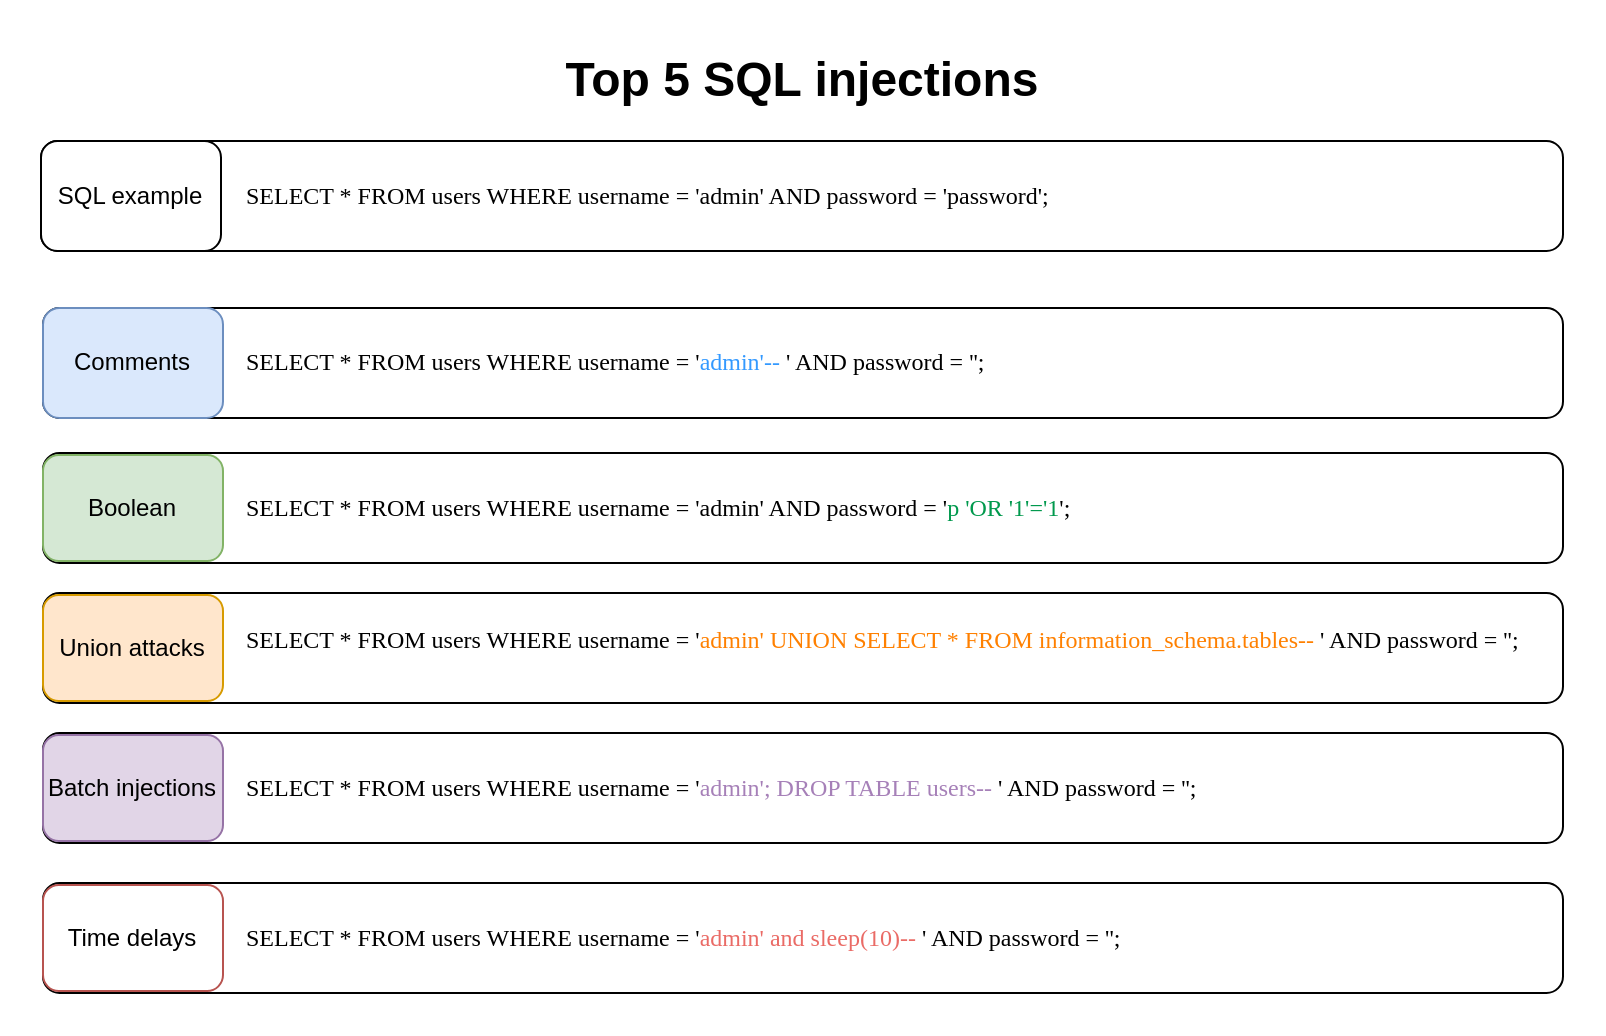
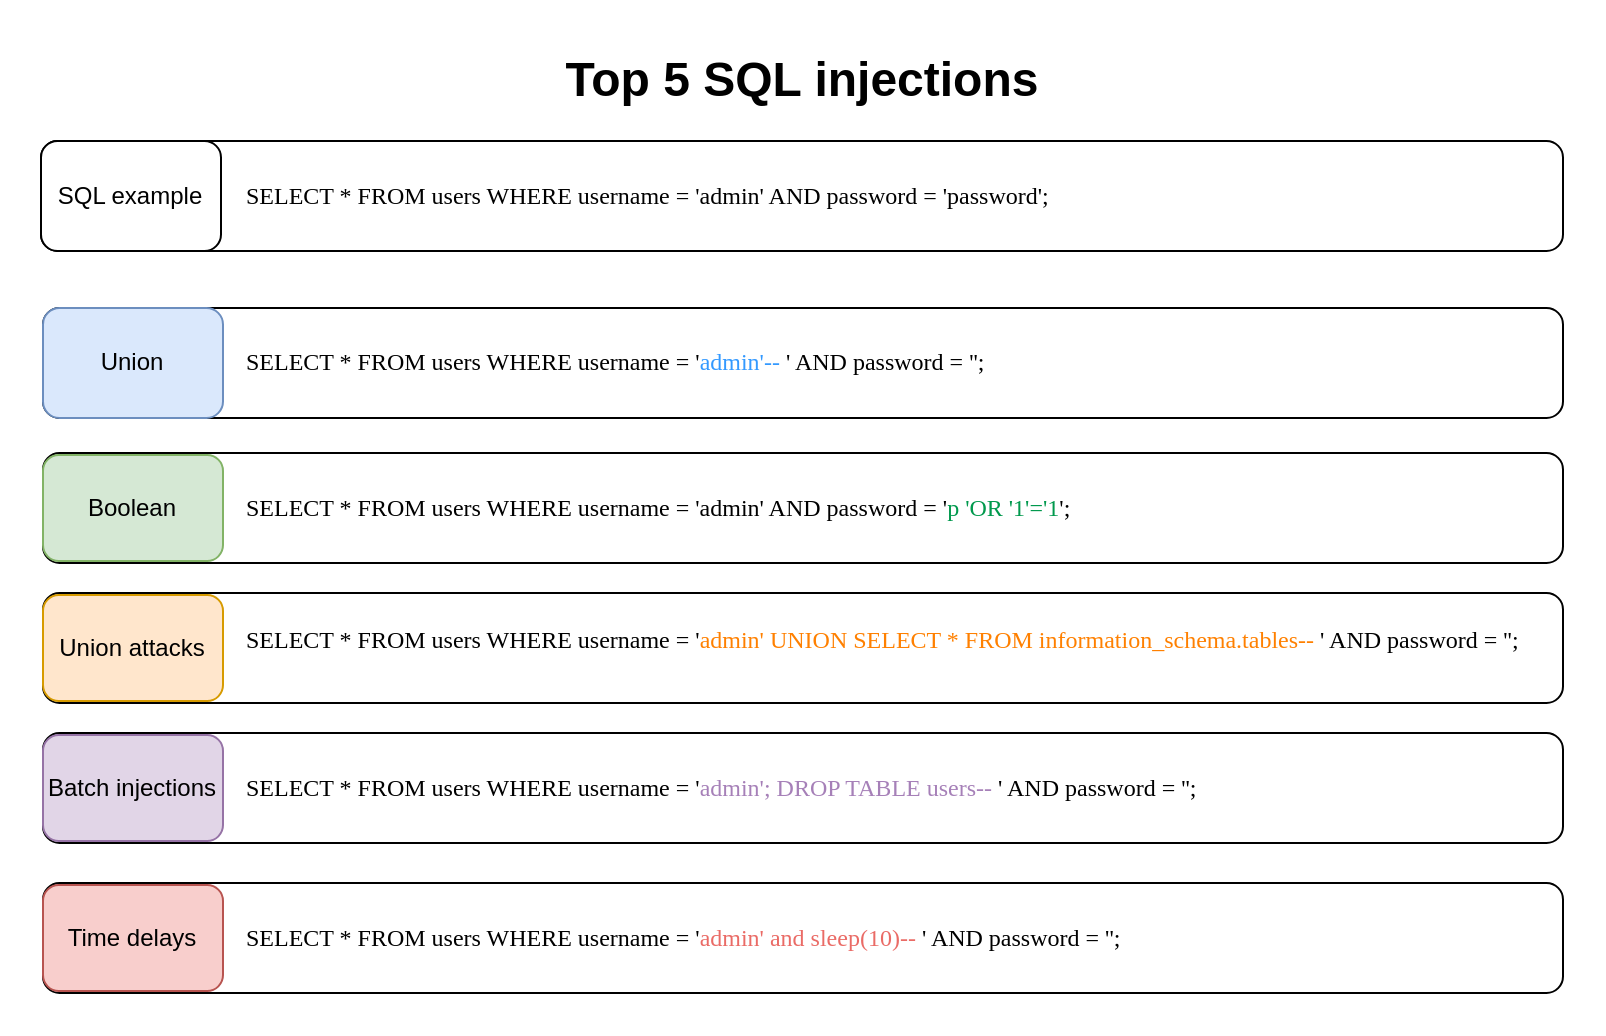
node "Comments": label "Comments" -> "Union"
node "Time delays": fillcolor #ffffff -> #f8cecc
